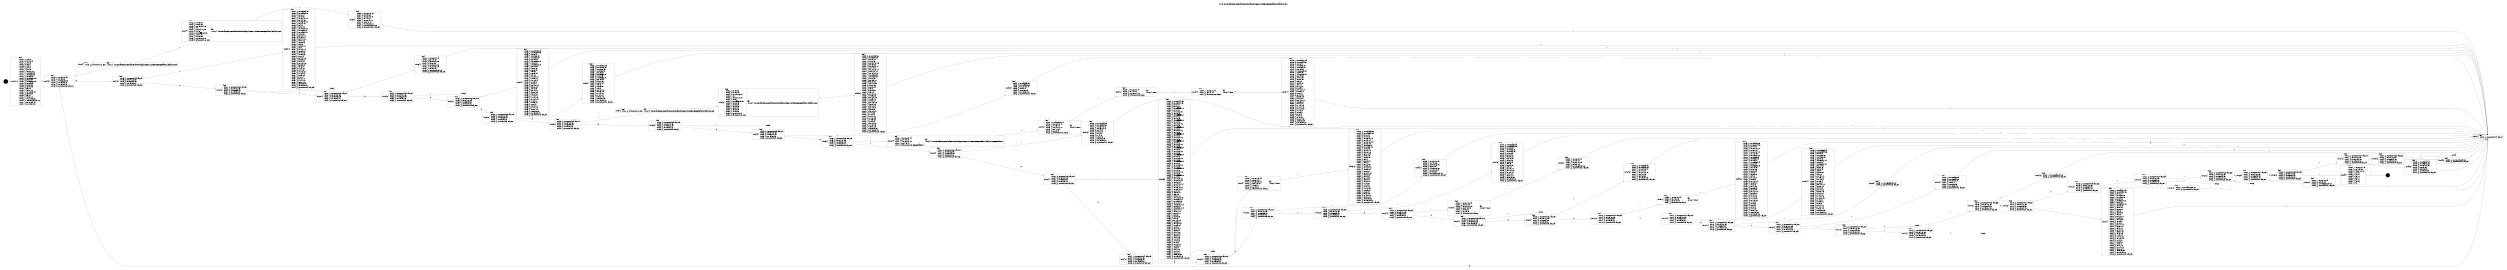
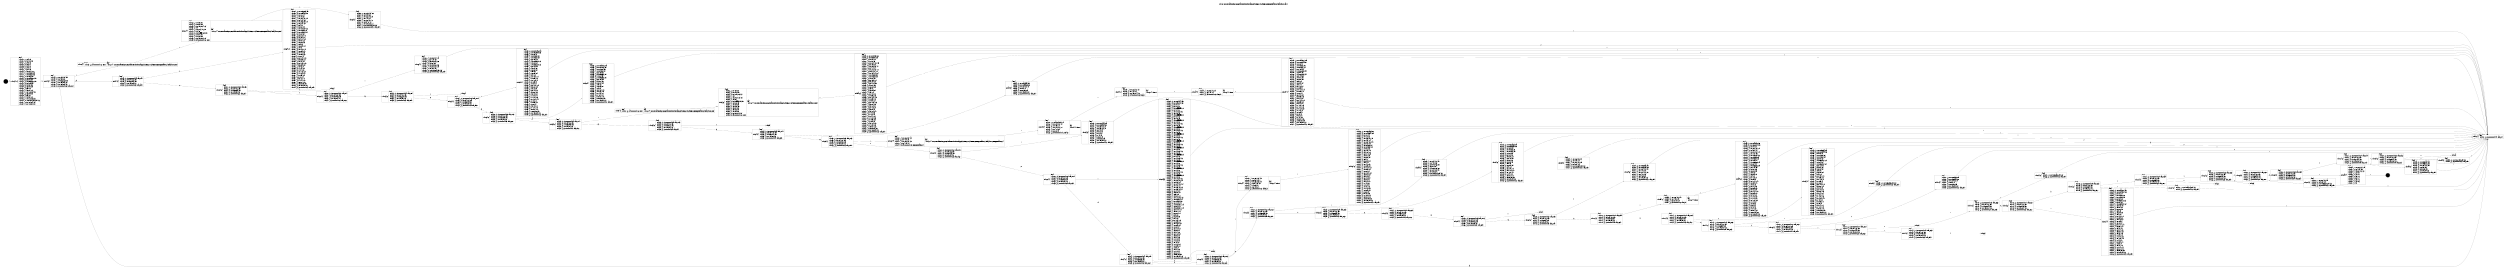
node "0x401bcc [29]": removed
